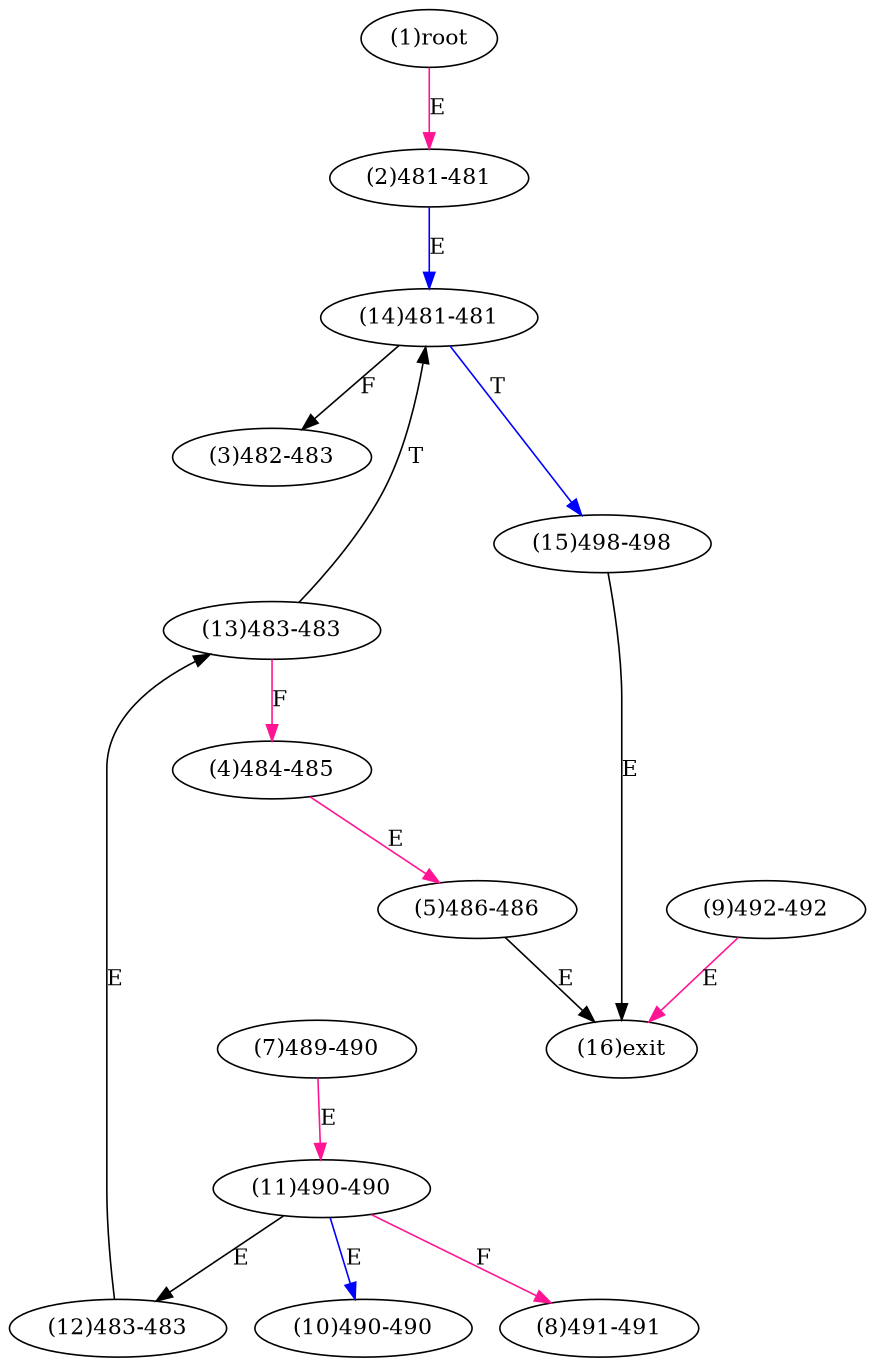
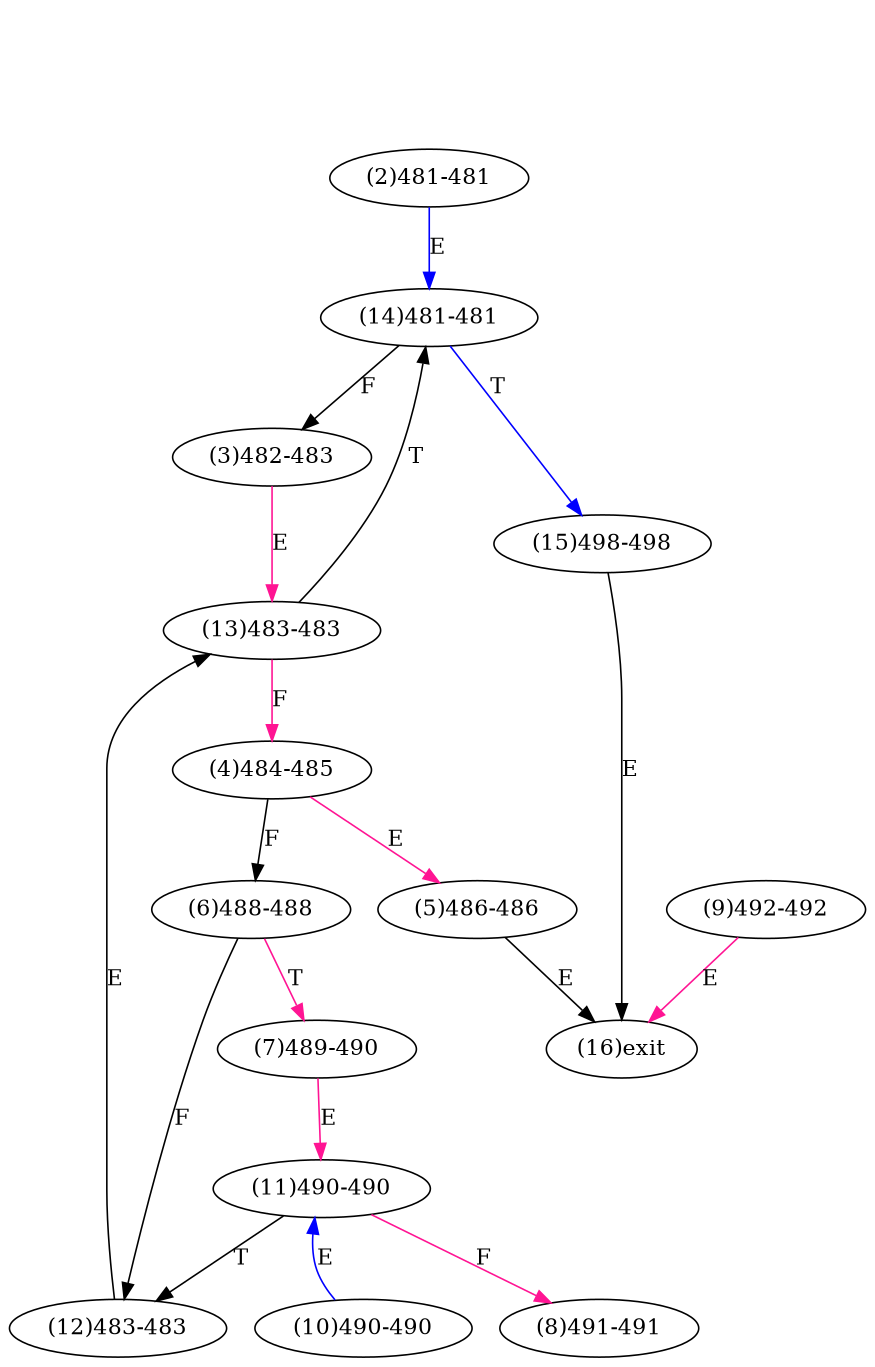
node "(1)root": removed
edge "(3)482-483" -> "(13)483-483": added, label "E"
node "(6)488-488": added
edge "(11)490-490" -> "(10)490-490": reversed
edge "(11)490-490" -> "(12)483-483": label "E" -> "T"
